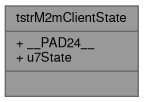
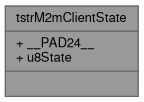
node "tstrM2mClientState": text "+ u7State" -> "+ u8State"
